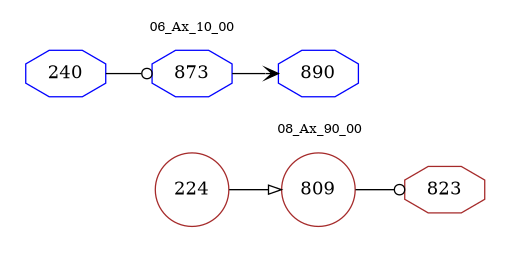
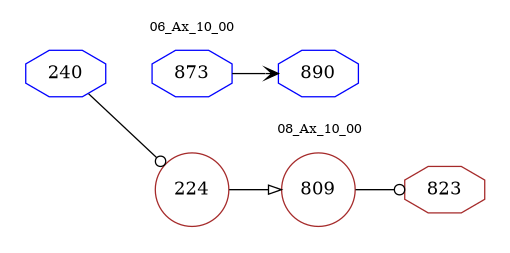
edge "240" -> "873": now "240" -> "224"
cluster "08_Ax_90_00": label "08_Ax_90_00" -> "08_Ax_10_00"
